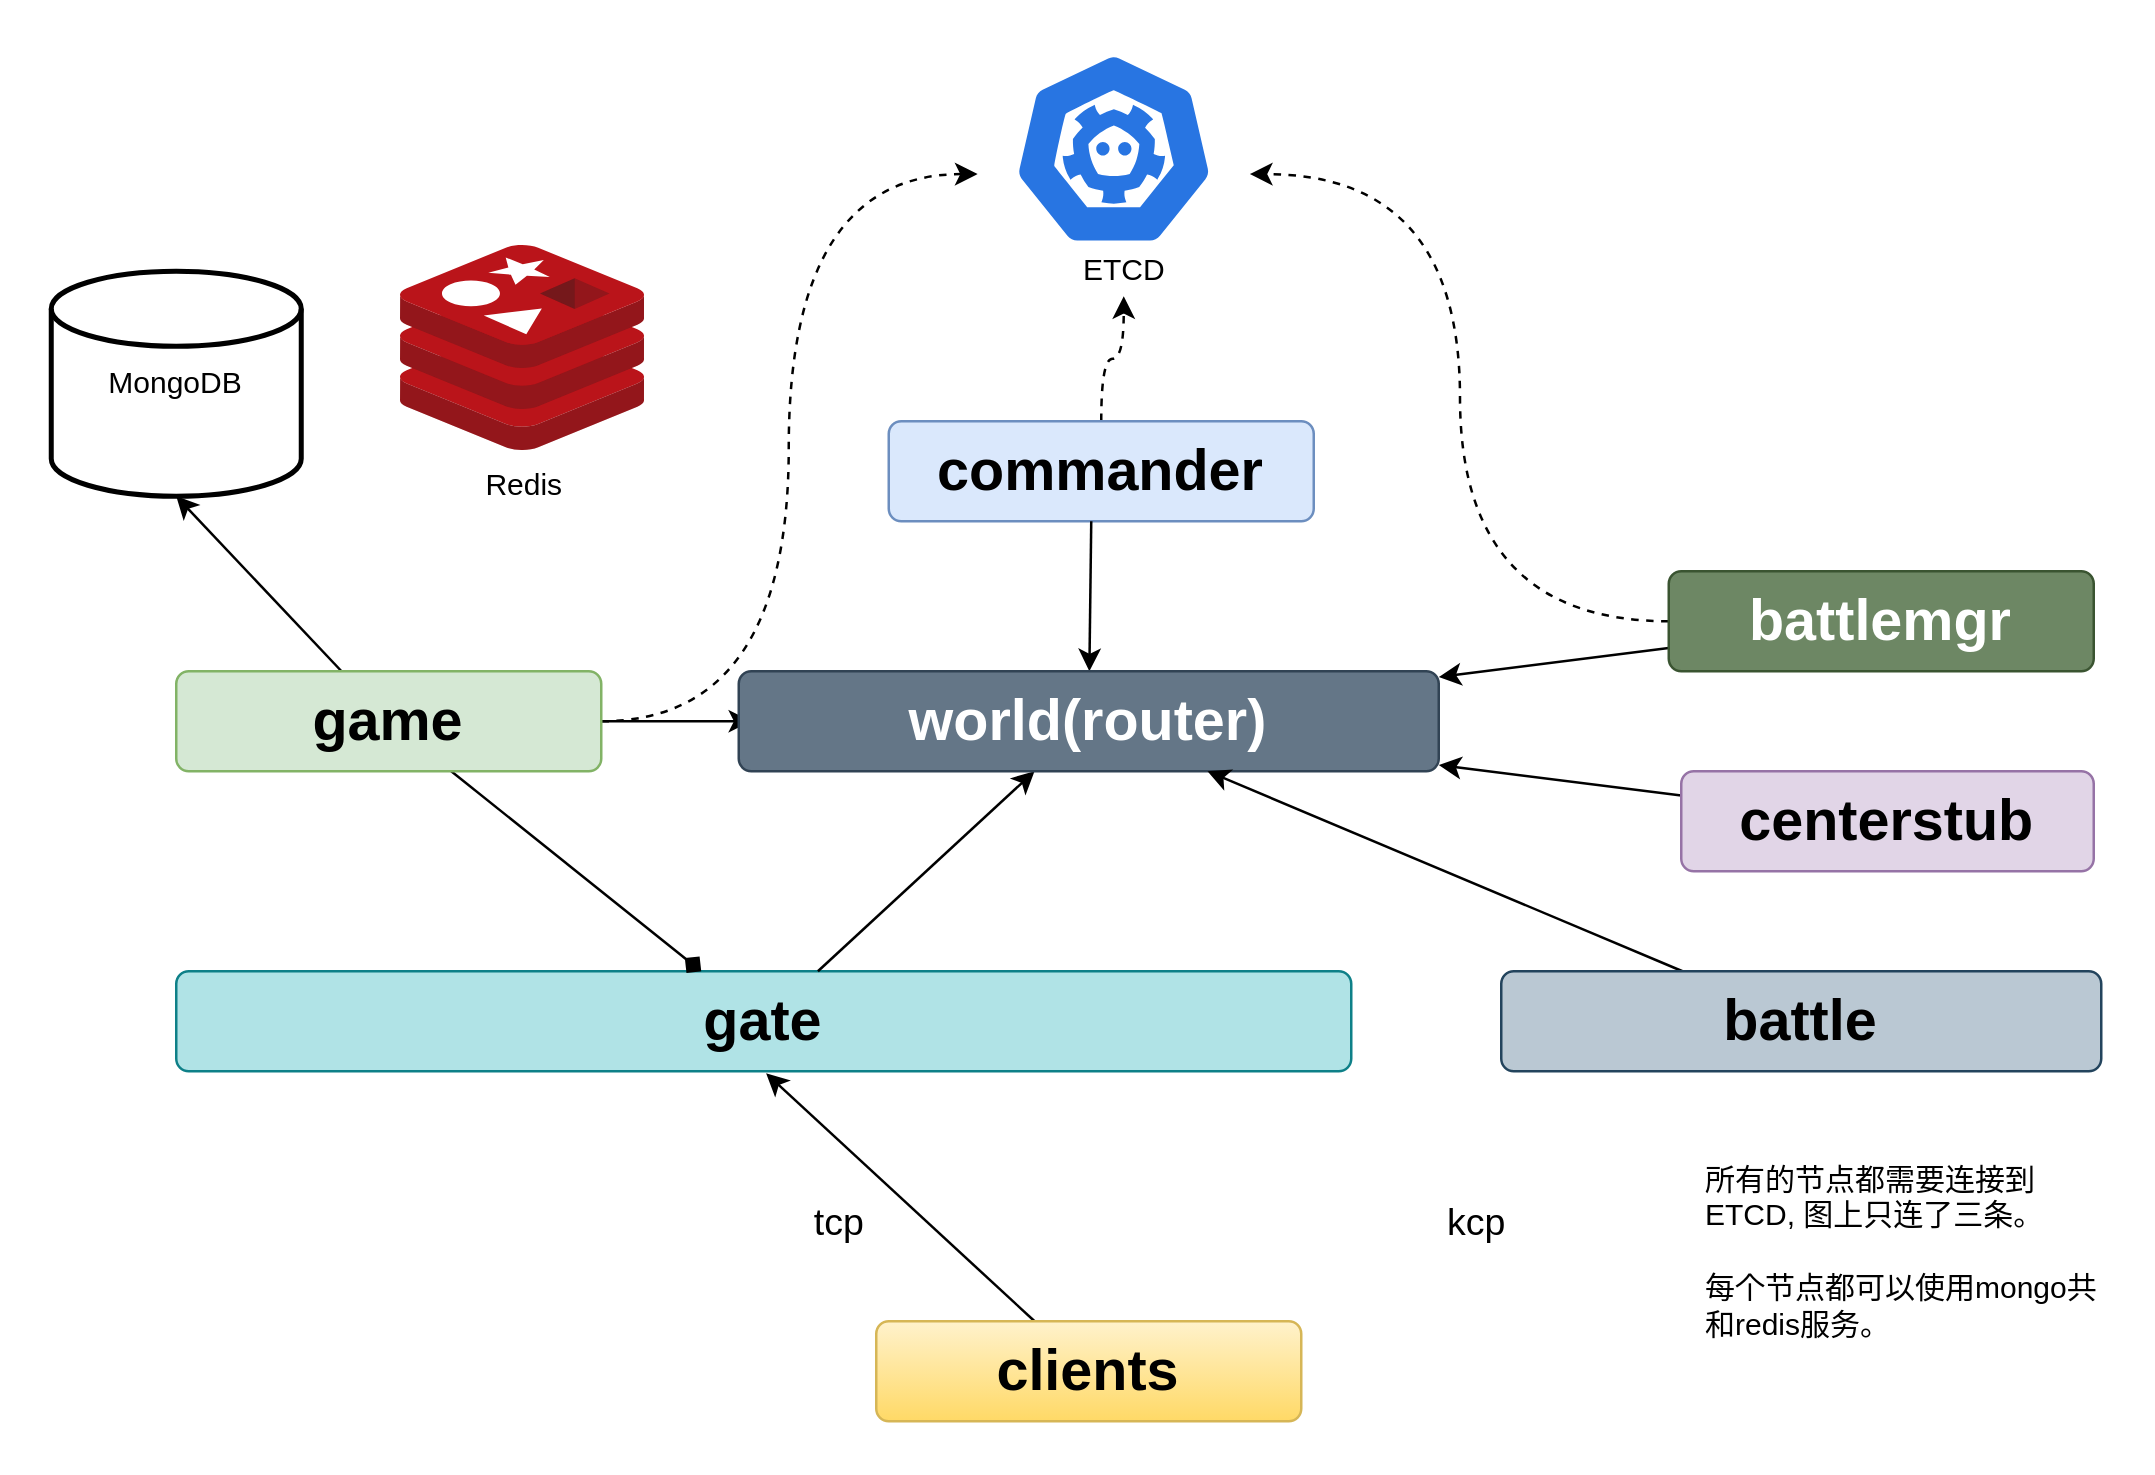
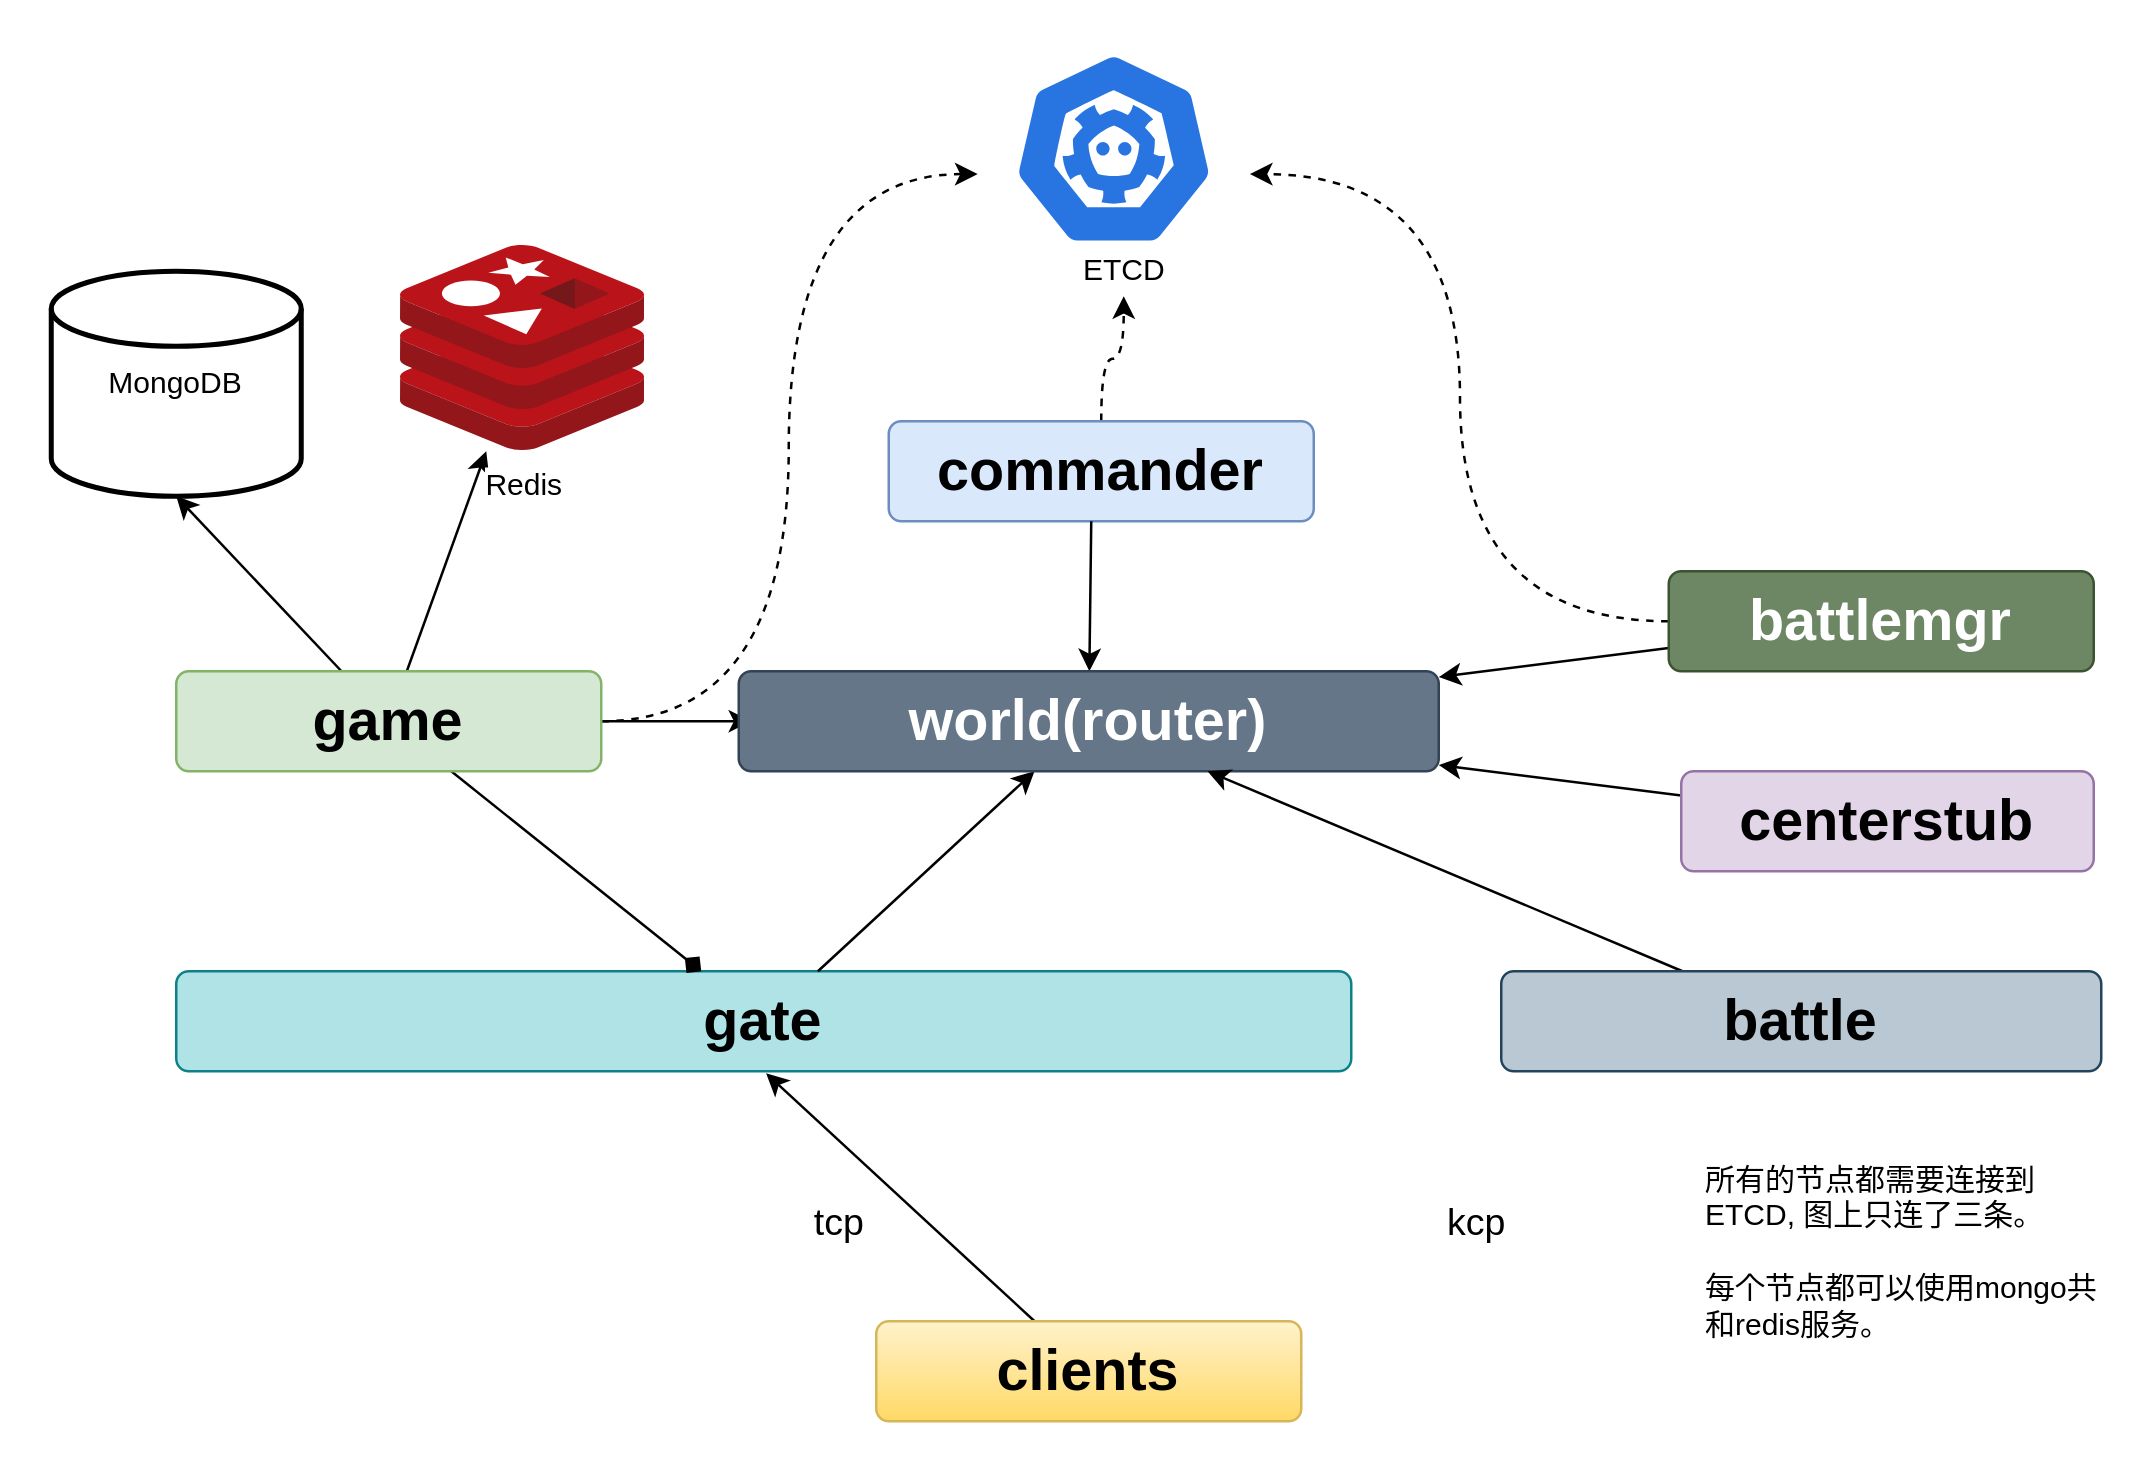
edge "game" -> "Redis": added
